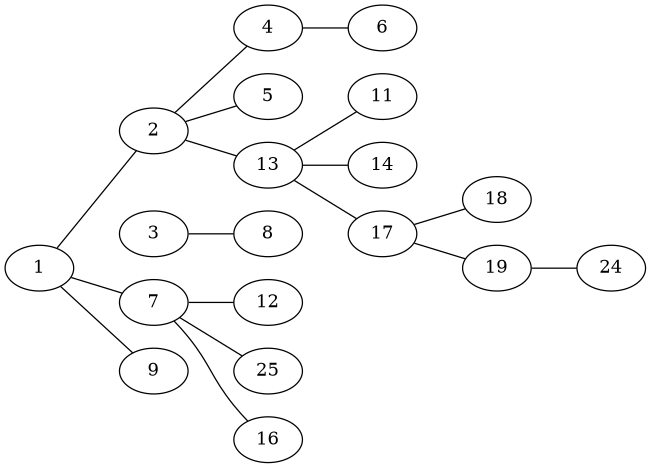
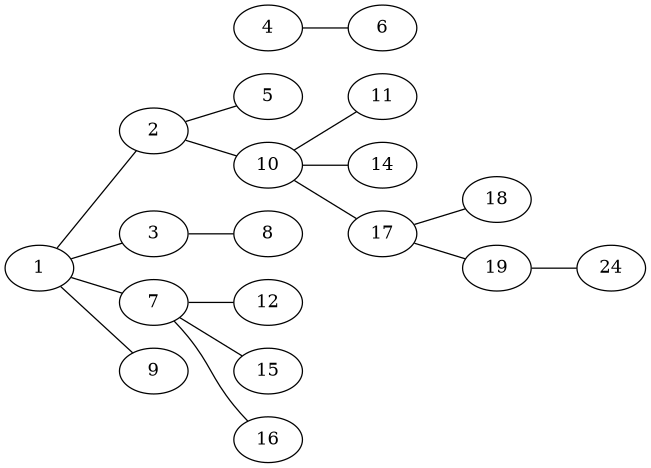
edge "4" -- "2": removed
node "13": label "13" -> "10"
edge "3" -- "1": added
node "25": label "25" -> "15"
